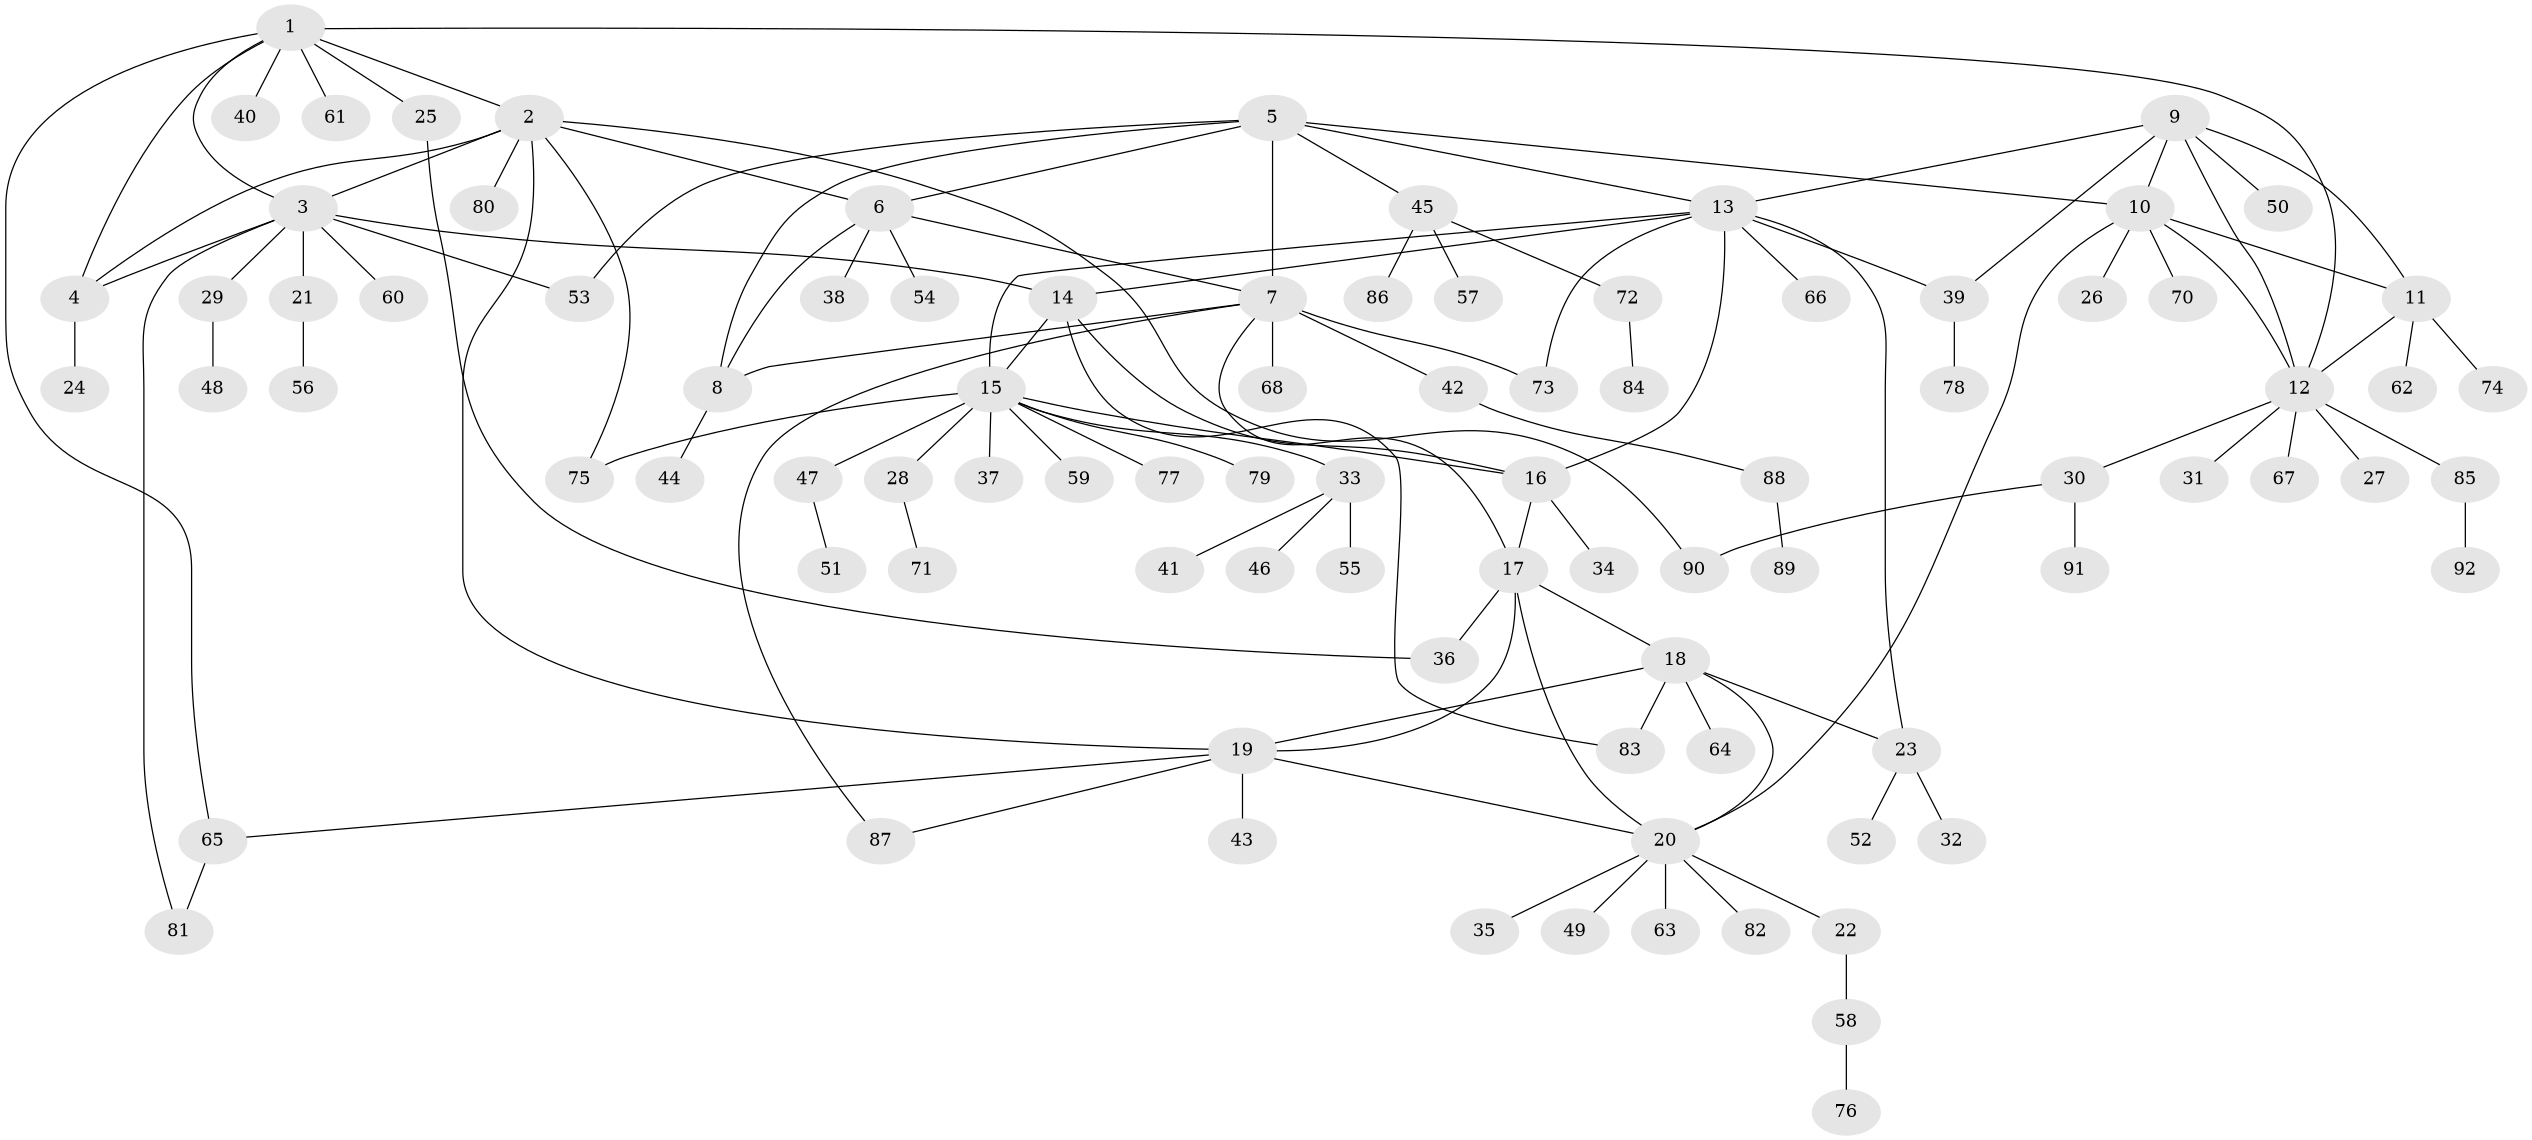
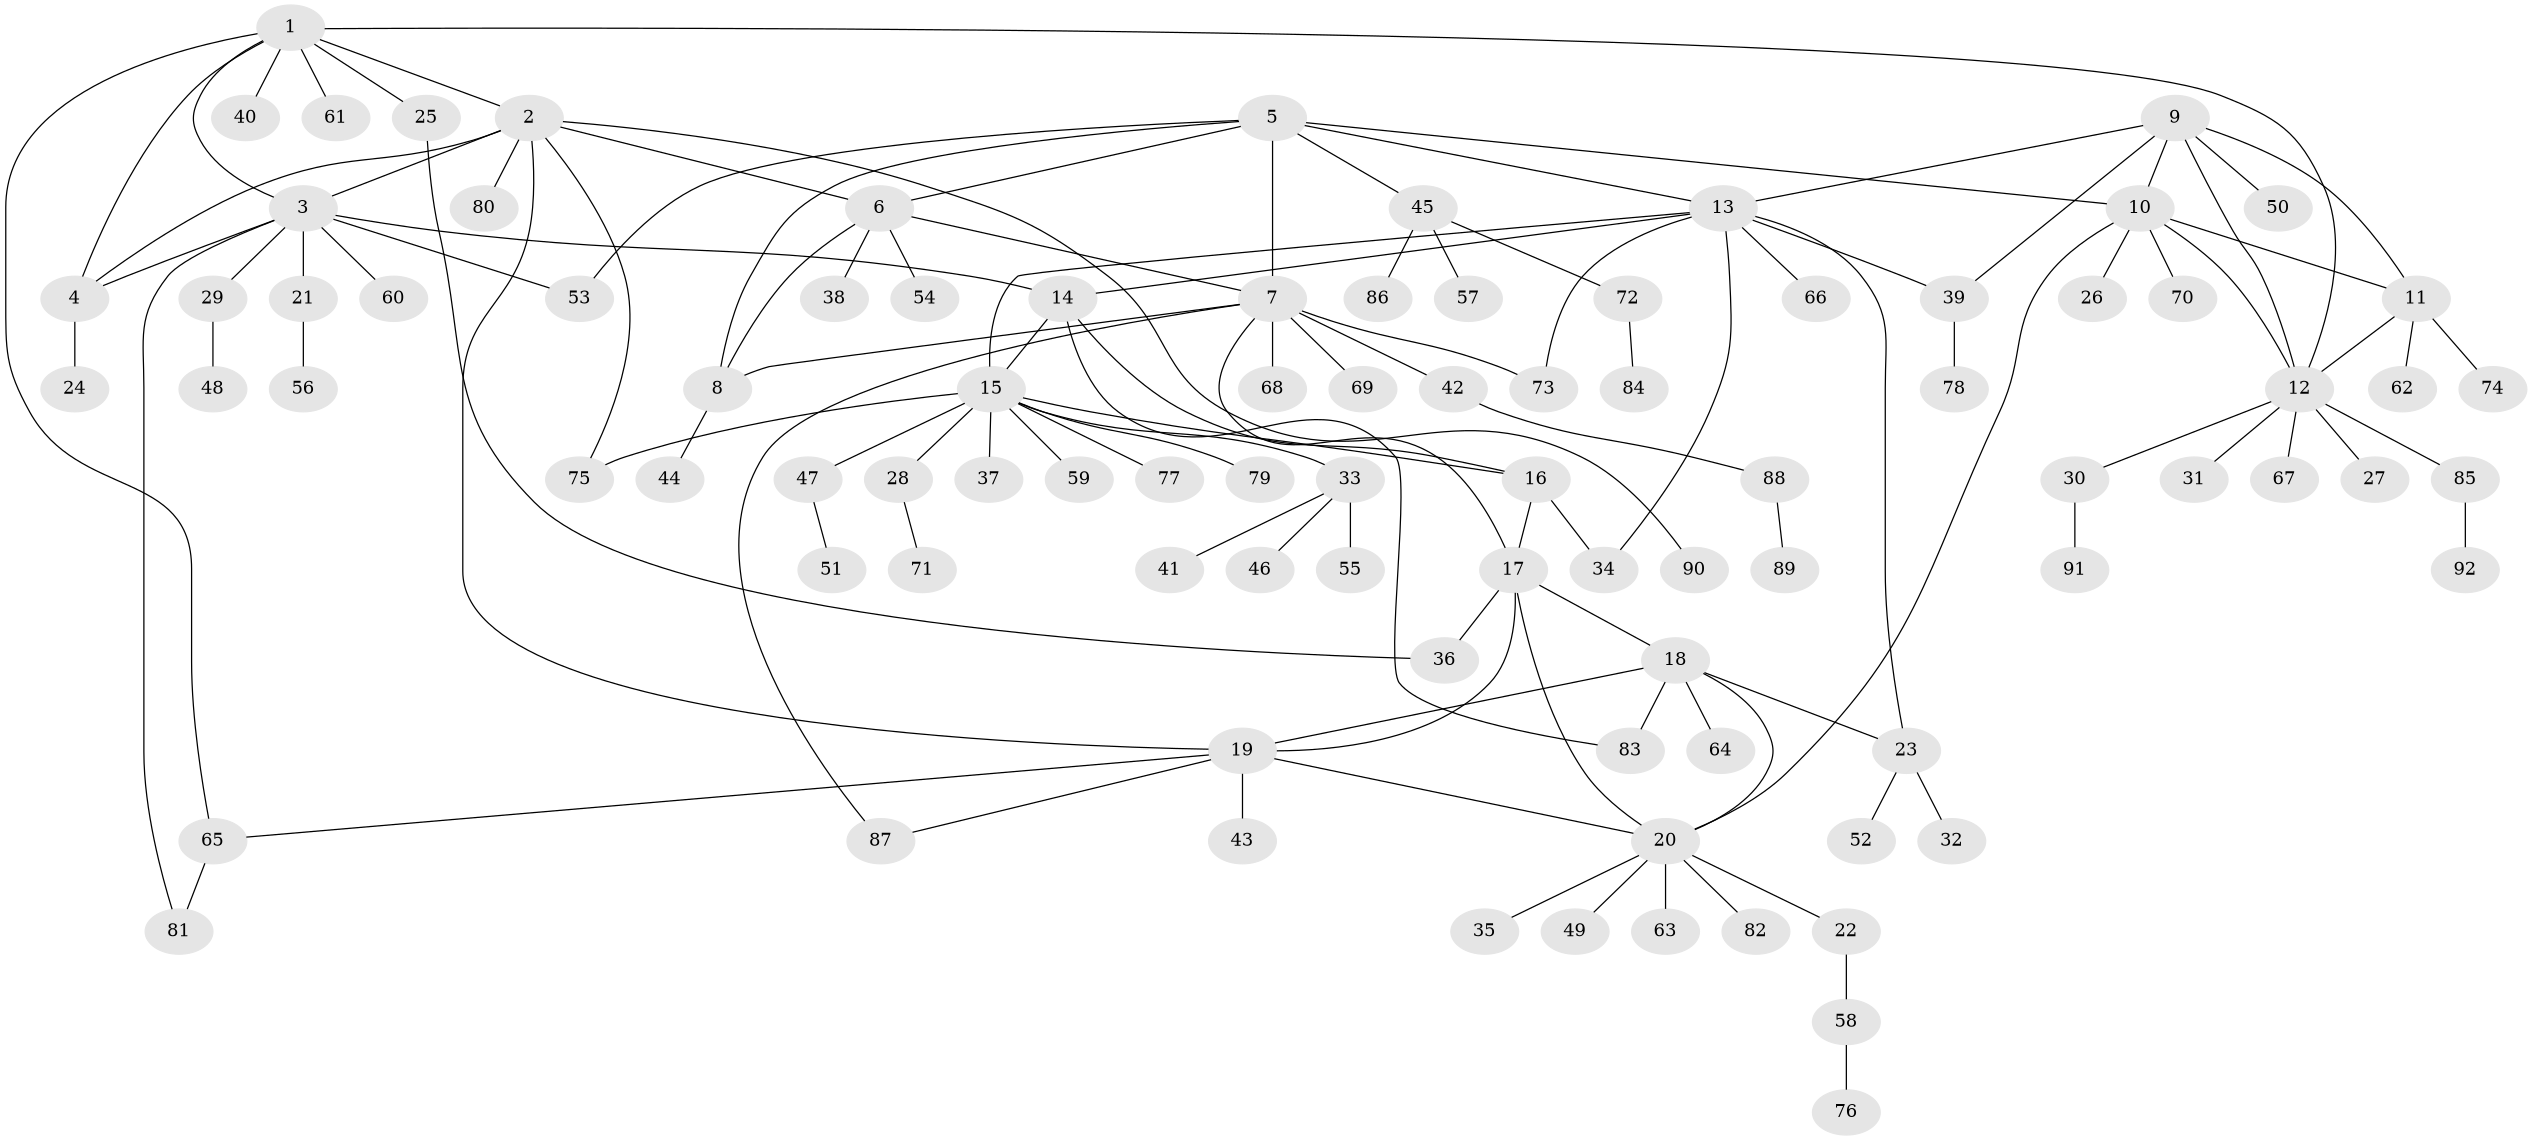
edge "13" -- "16": now "13" -- "34"
node "69": added
edge "30" -- "90": removed
